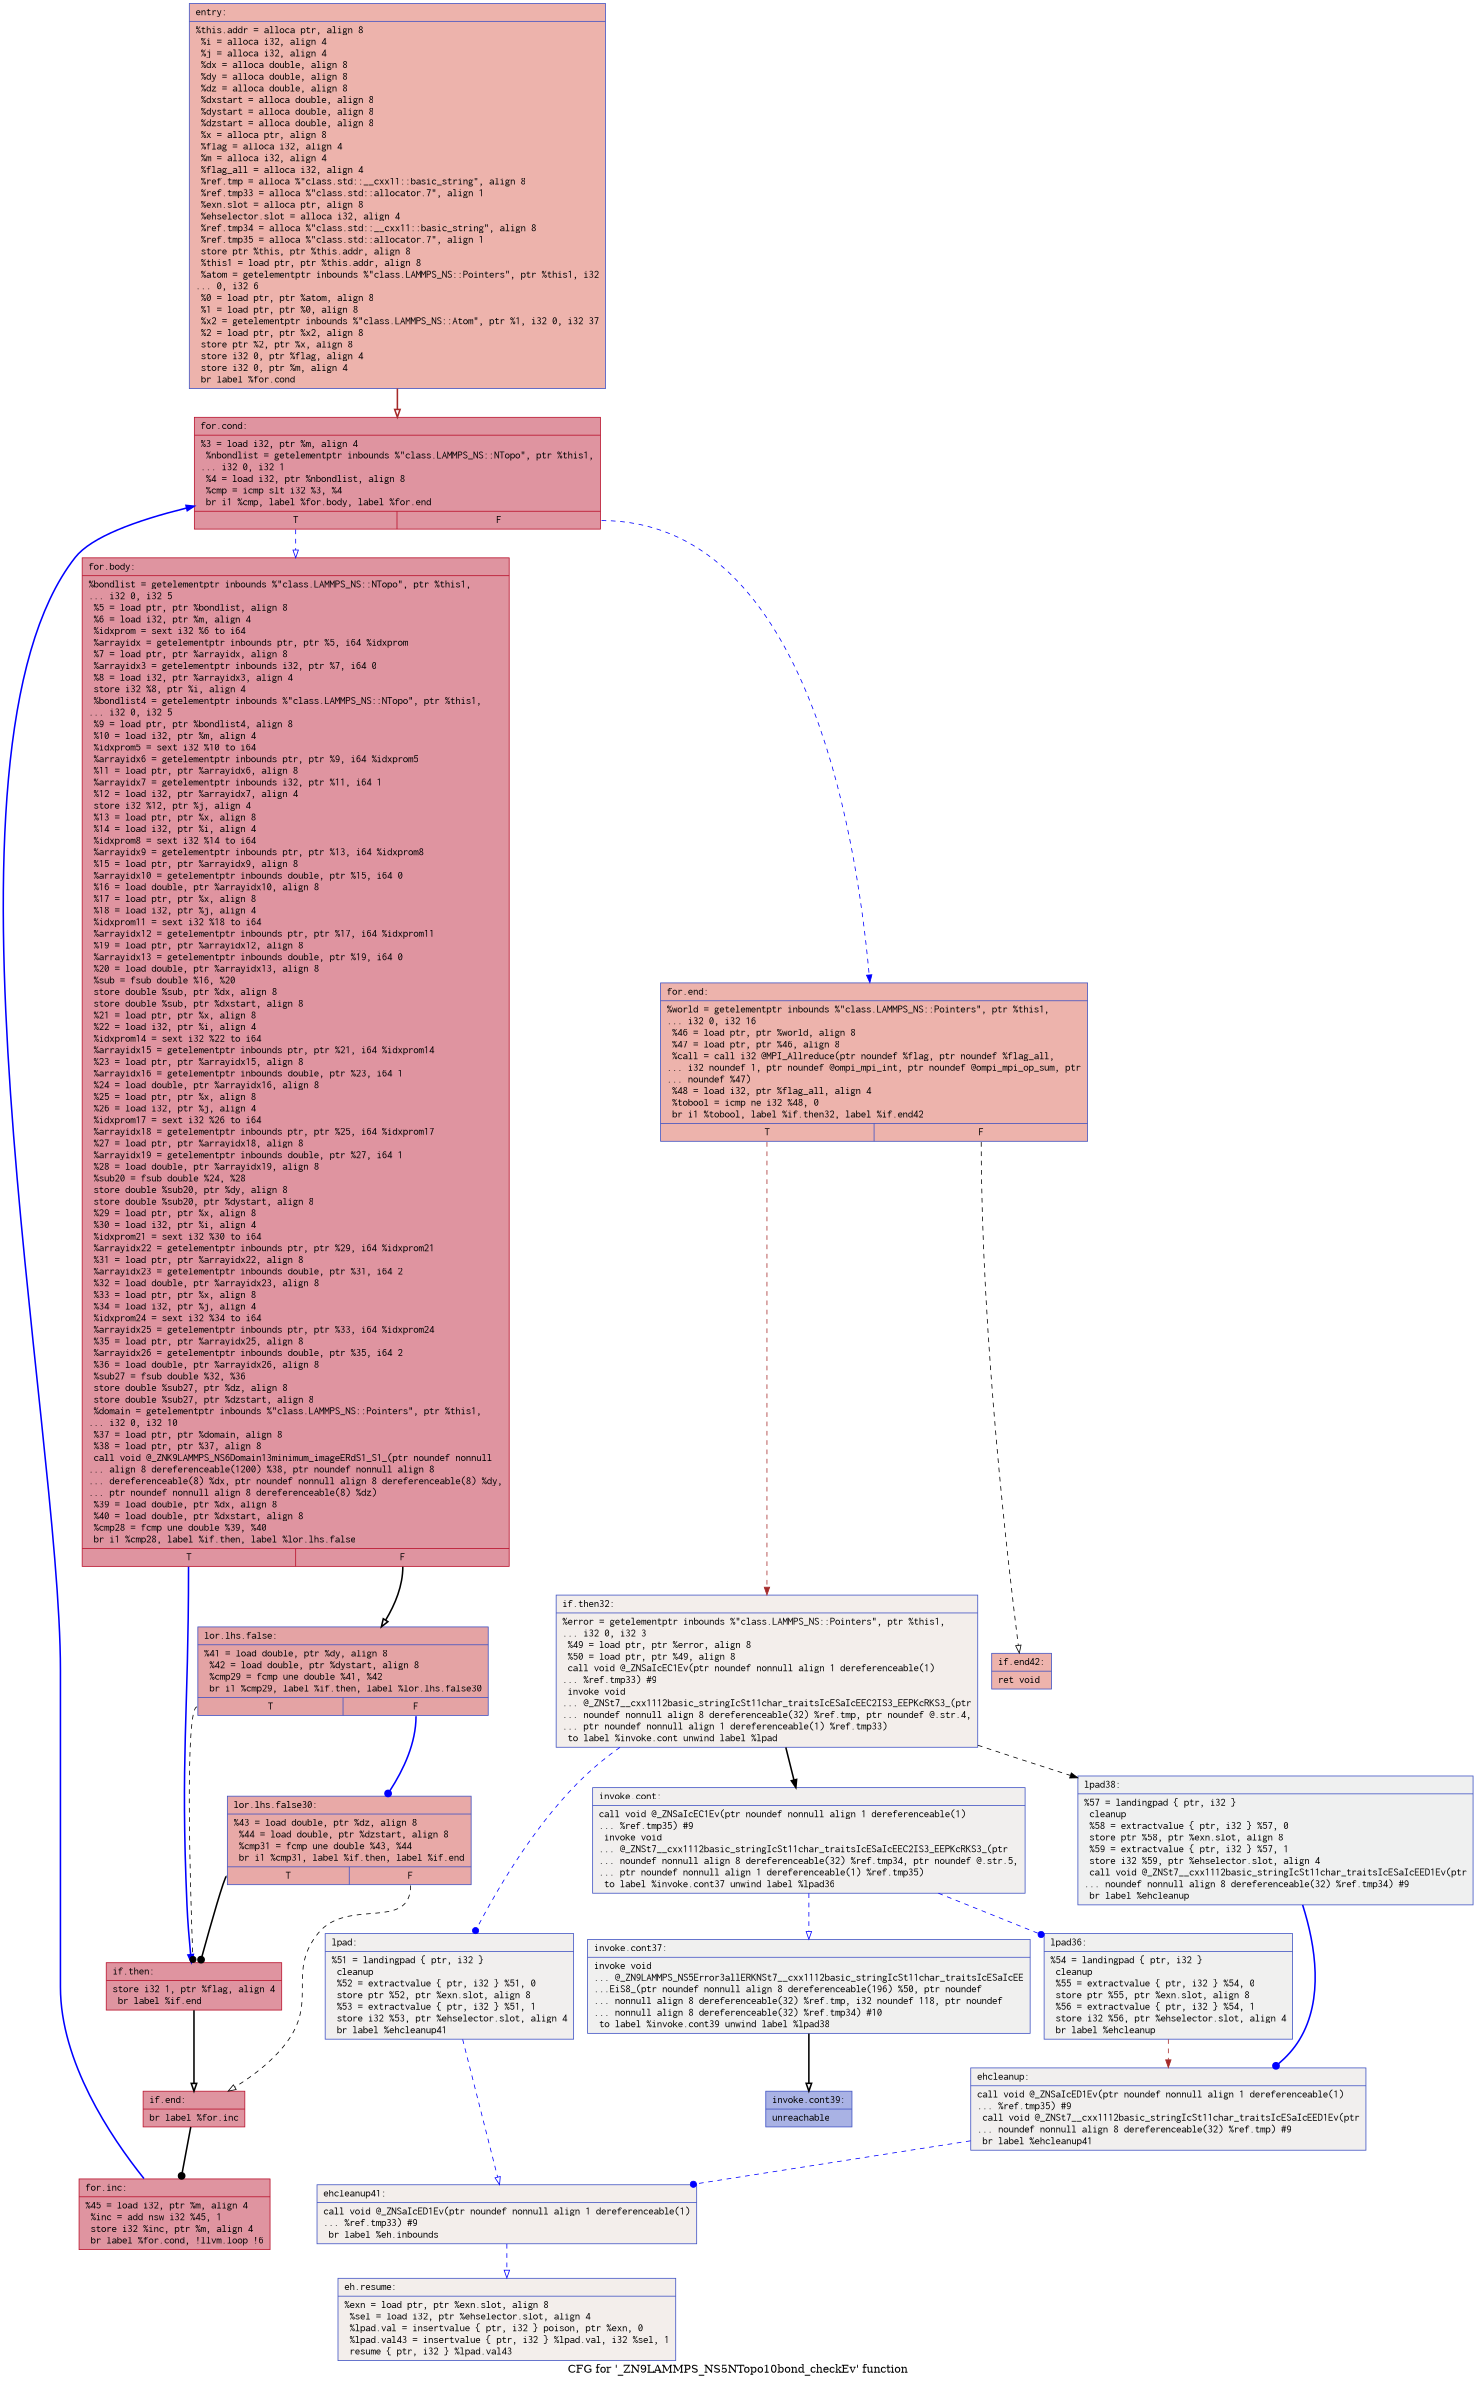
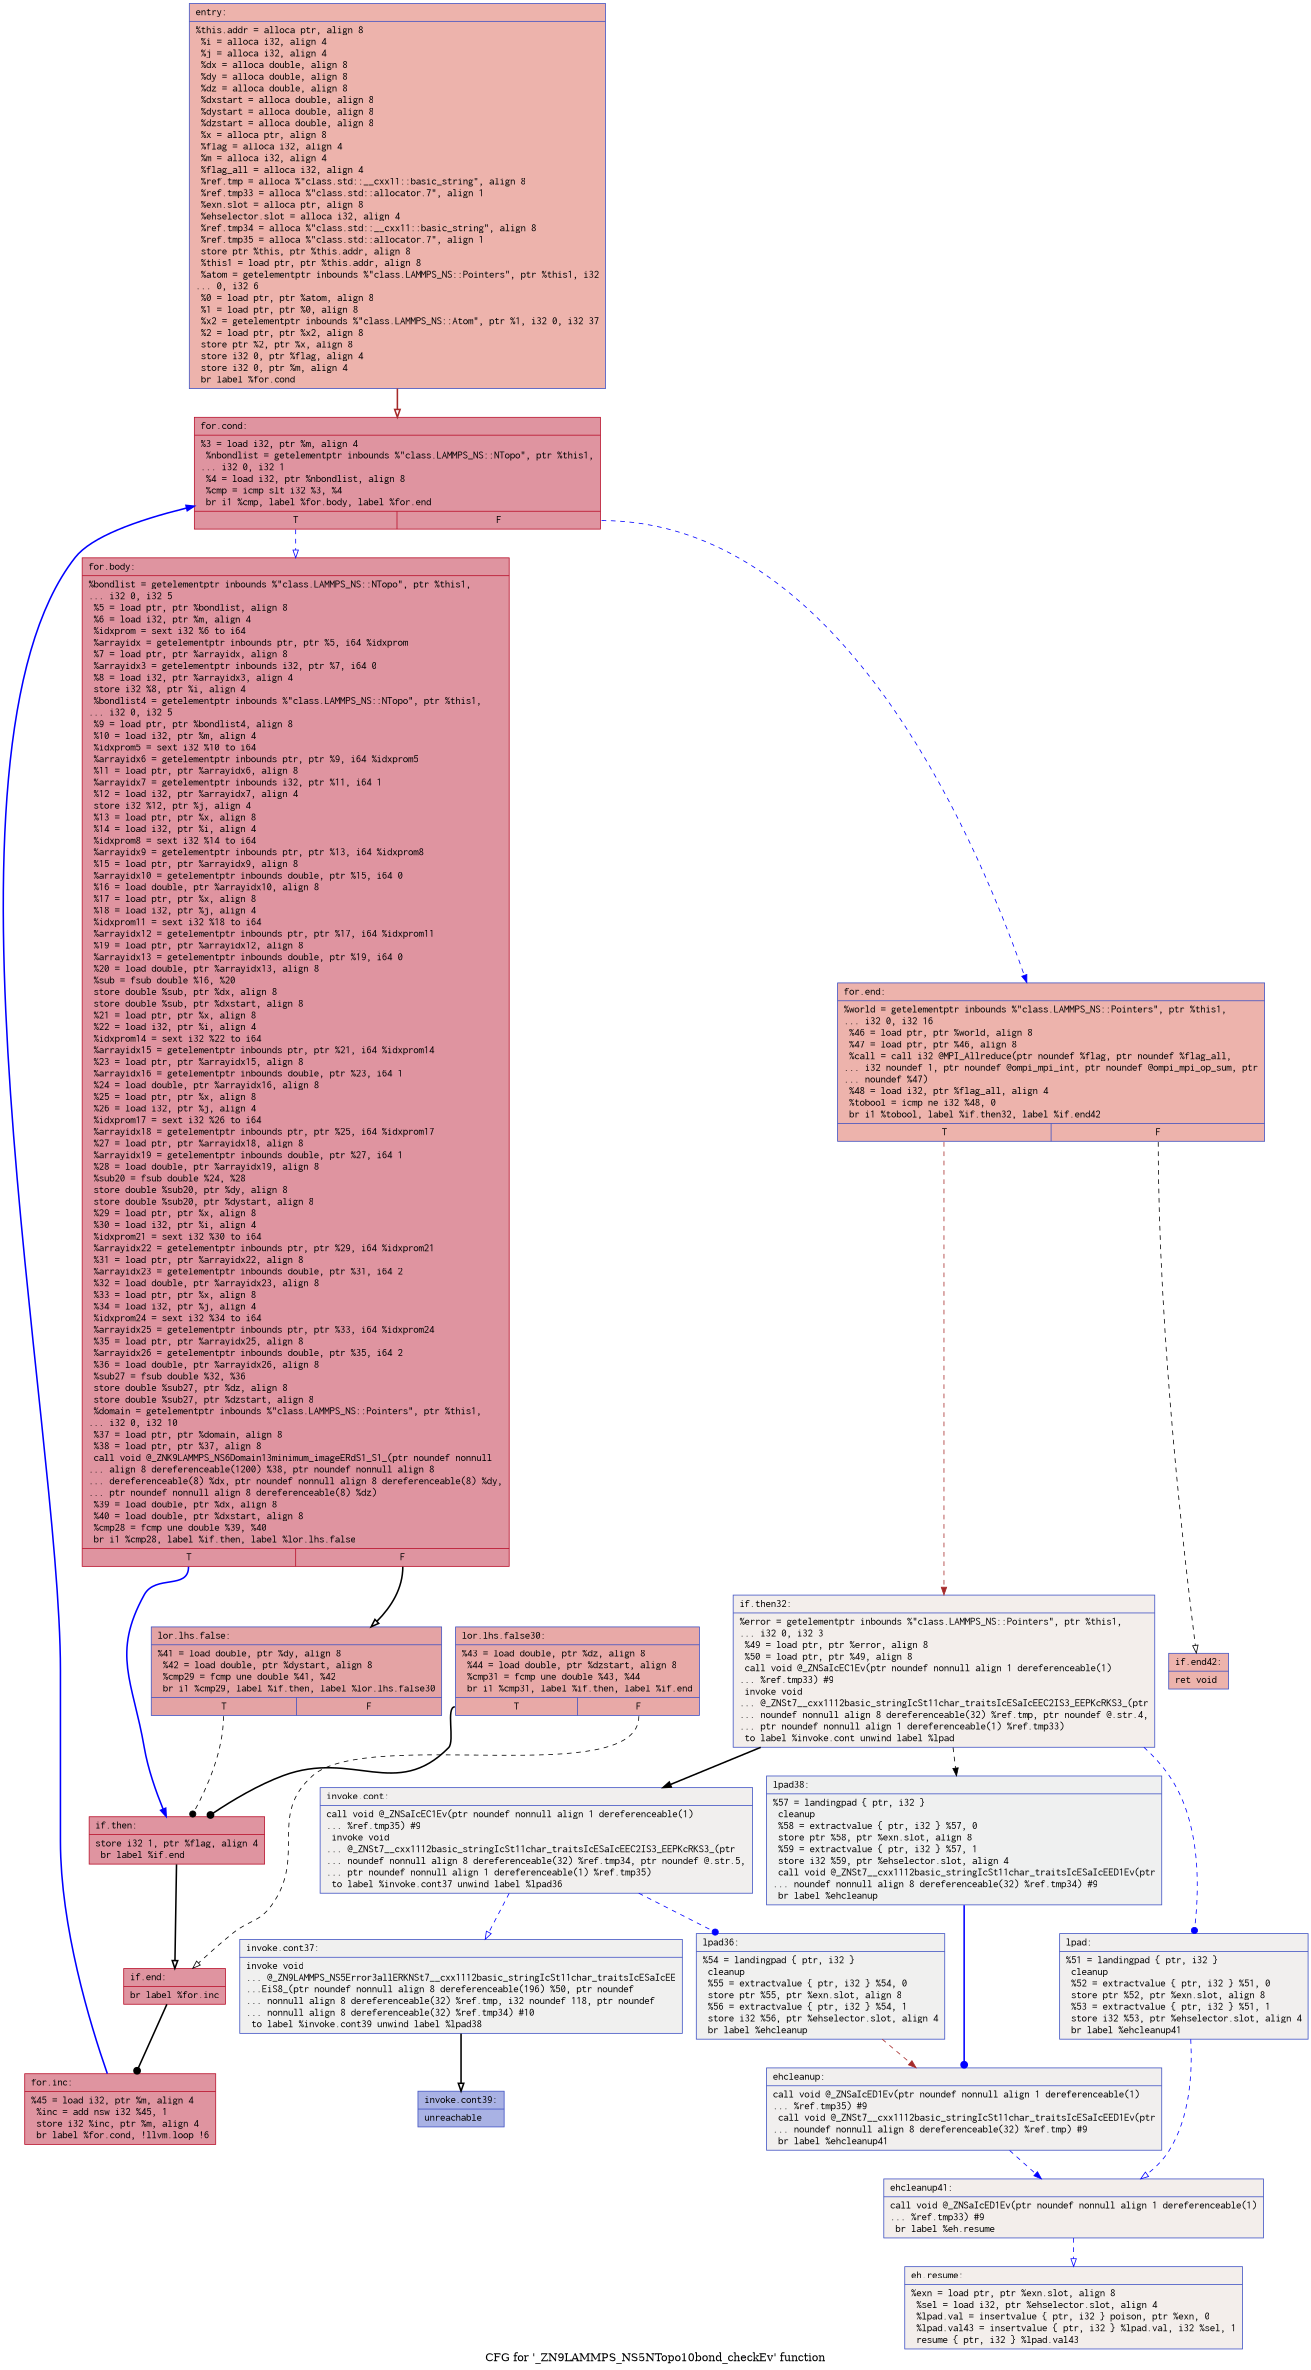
edge "lor.lhs.false:" -> "lor.lhs.false30:": removed
edge "ehcleanup:" -> "ehcleanup41:": arrowhead dot -> normal
node "ehcleanup41:": text "br label %eh.inbounds" -> "br label %eh.resume"
